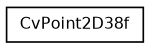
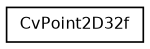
node "CvPoint2D38f": label "CvPoint2D38f" -> "CvPoint2D32f"
